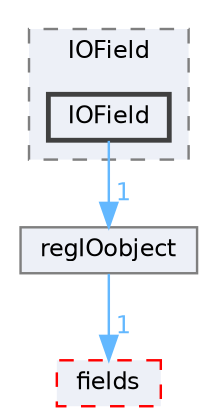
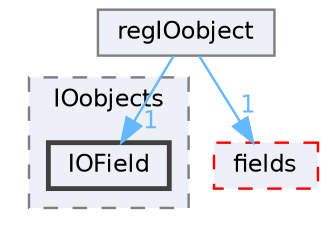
cluster "IOField": label "IOField" -> "IOobjects"
edge "IOField" -> "regIOobject": reversed
